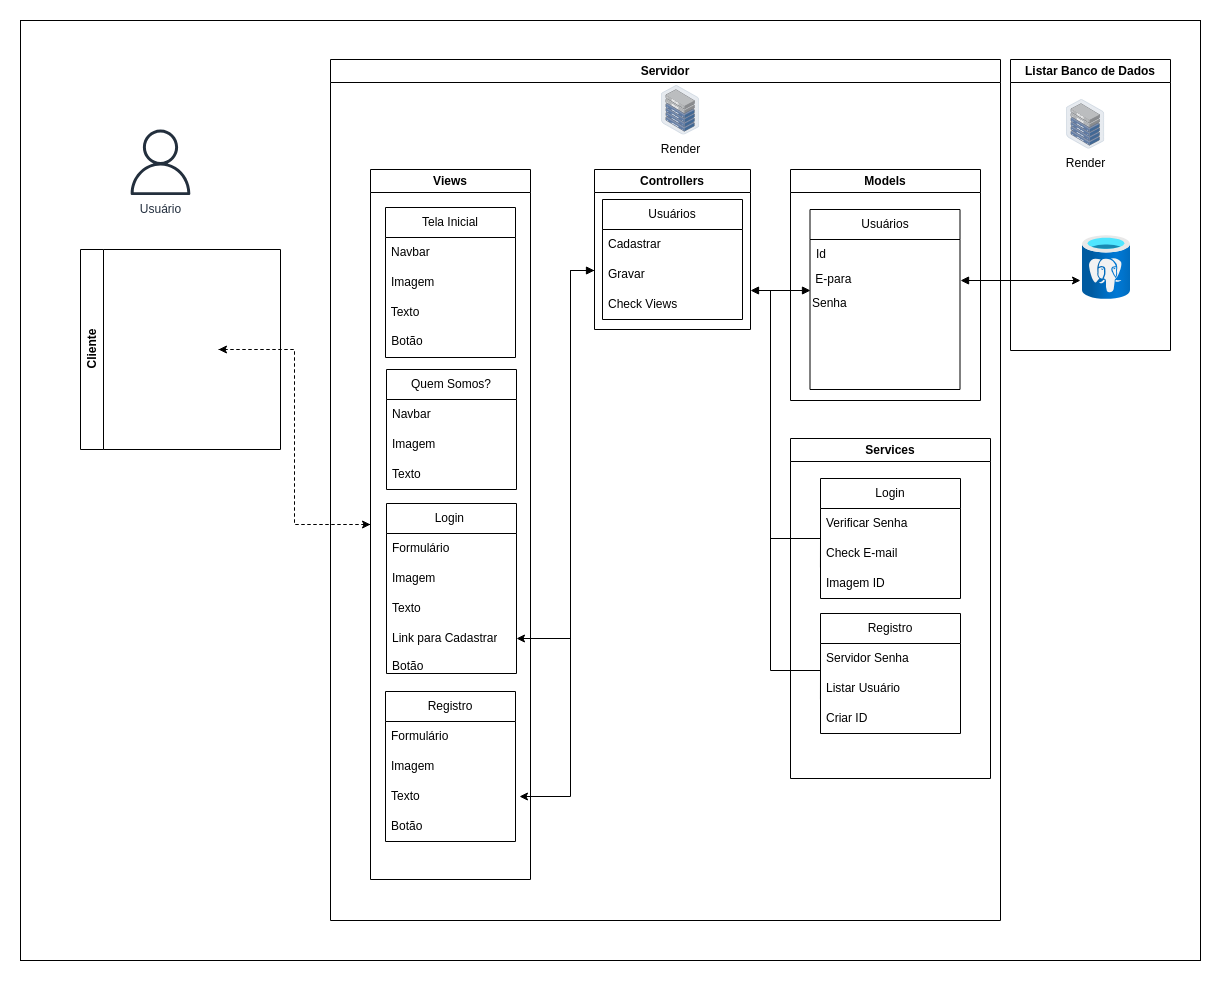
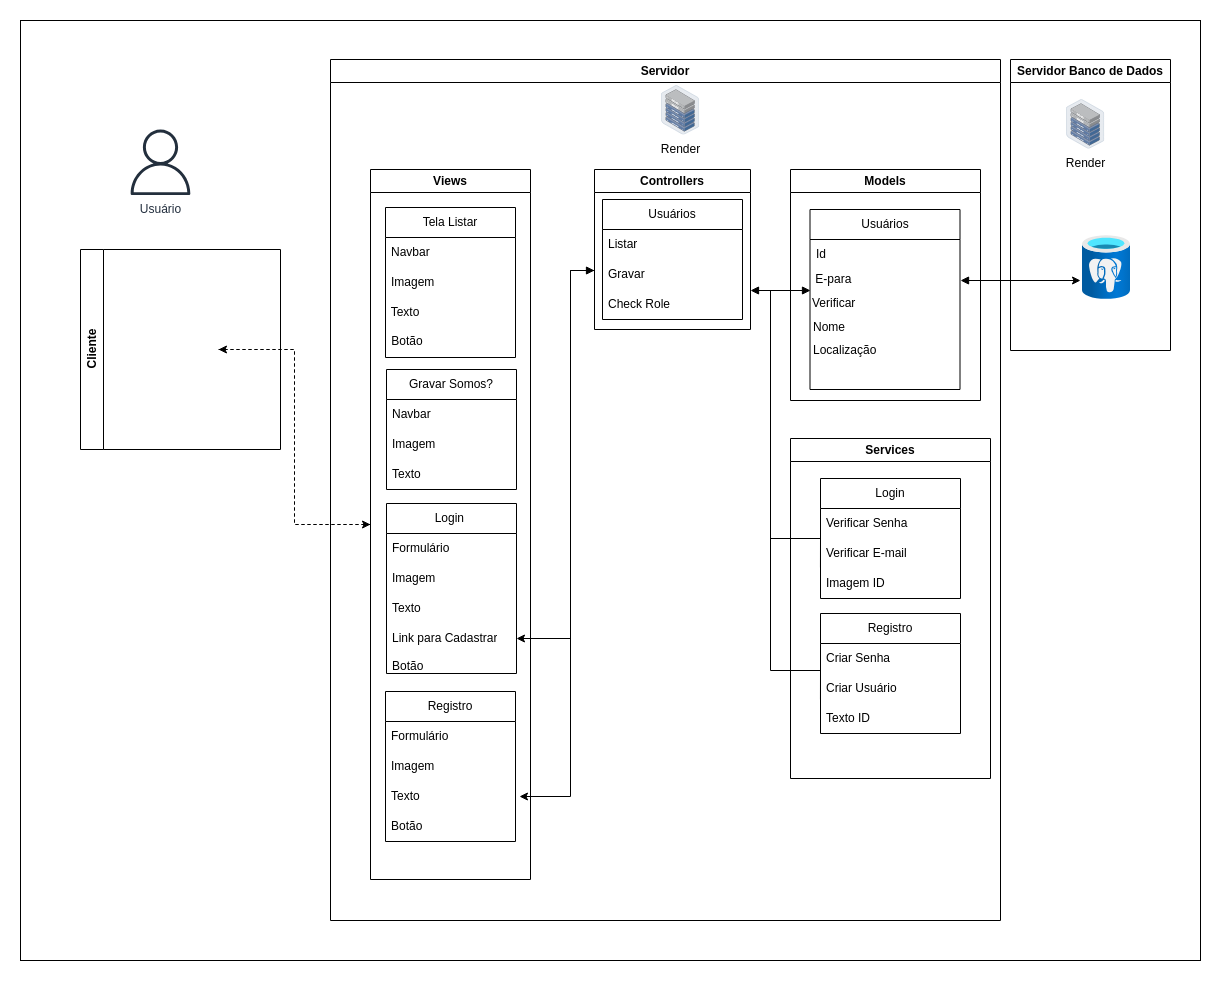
node "Listar Banco de Dados": label "Listar Banco de Dados" -> "Servidor Banco de Dados"
node "Tela Inicial": label "Tela Inicial" -> "Tela Listar"
node "Cadastrar": label "Cadastrar" -> "Listar"
node "Senha": label "Senha" -> "Verificar"
node "Check Views": label "Check Views" -> "Check Role"
node "Nome": added
node "Localização": added
node "Quem Somos?": label "Quem Somos?" -> "Gravar Somos?"
node "Check E-mail": label "Check E-mail" -> "Verificar E-mail"
node "Servidor Senha": label "Servidor Senha" -> "Criar Senha"
node "Listar Usuário": label "Listar Usuário" -> "Criar Usuário"
node "Criar ID": label "Criar ID" -> "Texto ID"
